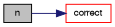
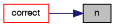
edge "n" -> "correct": reversed
